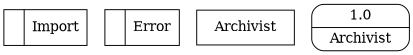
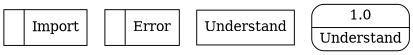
node "Archivist": label "Archivist" -> "Understand"
node "1.0": text "Archivist" -> "Understand"
